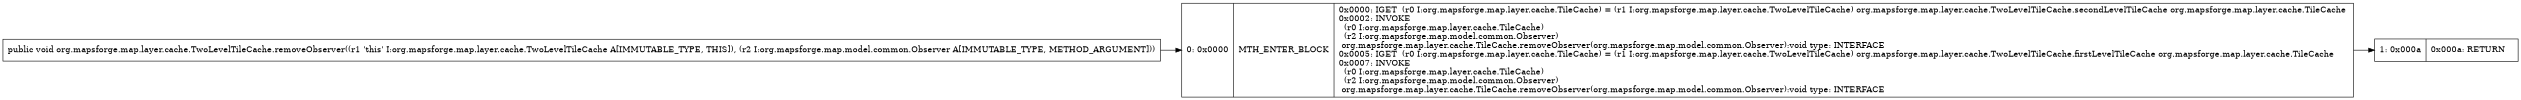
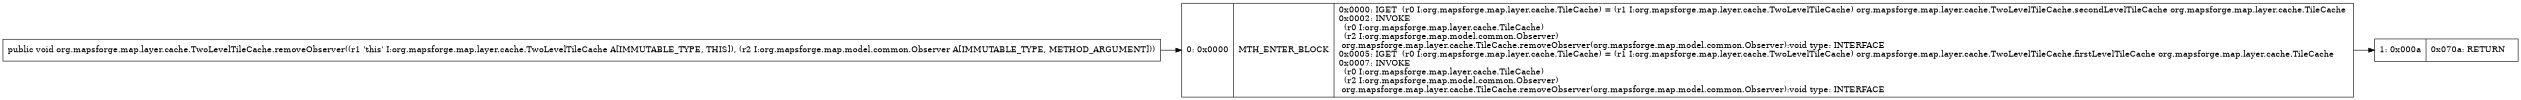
node "1: 0x000a": text "0x000a: RETURN" -> "0x070a: RETURN"
